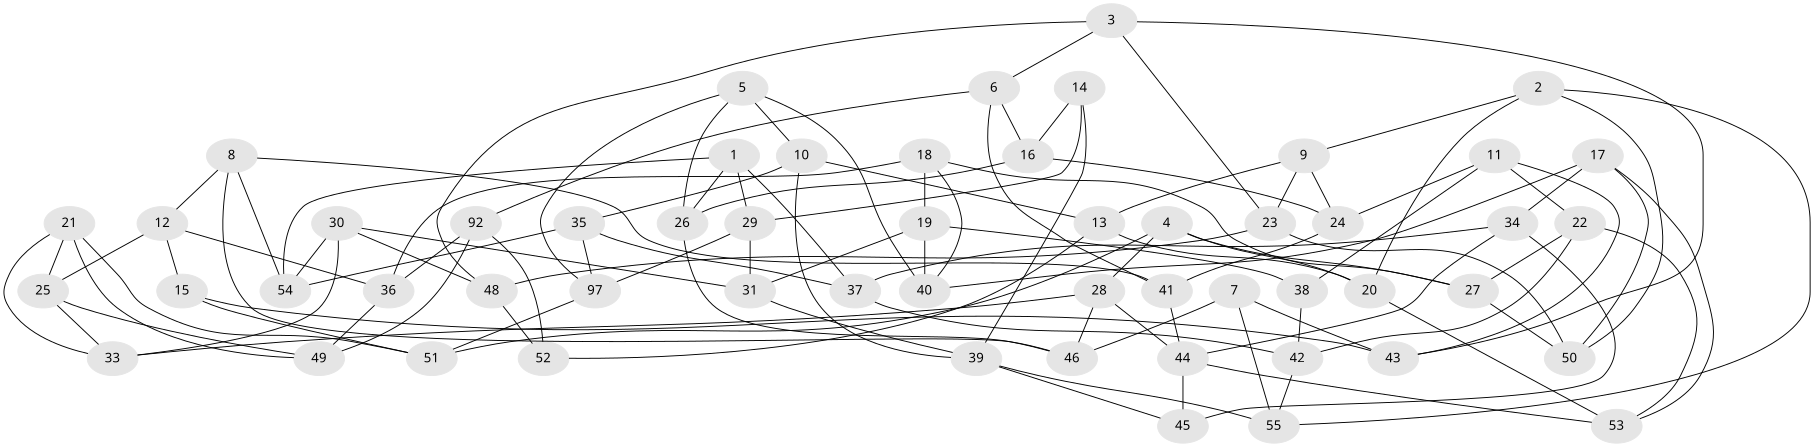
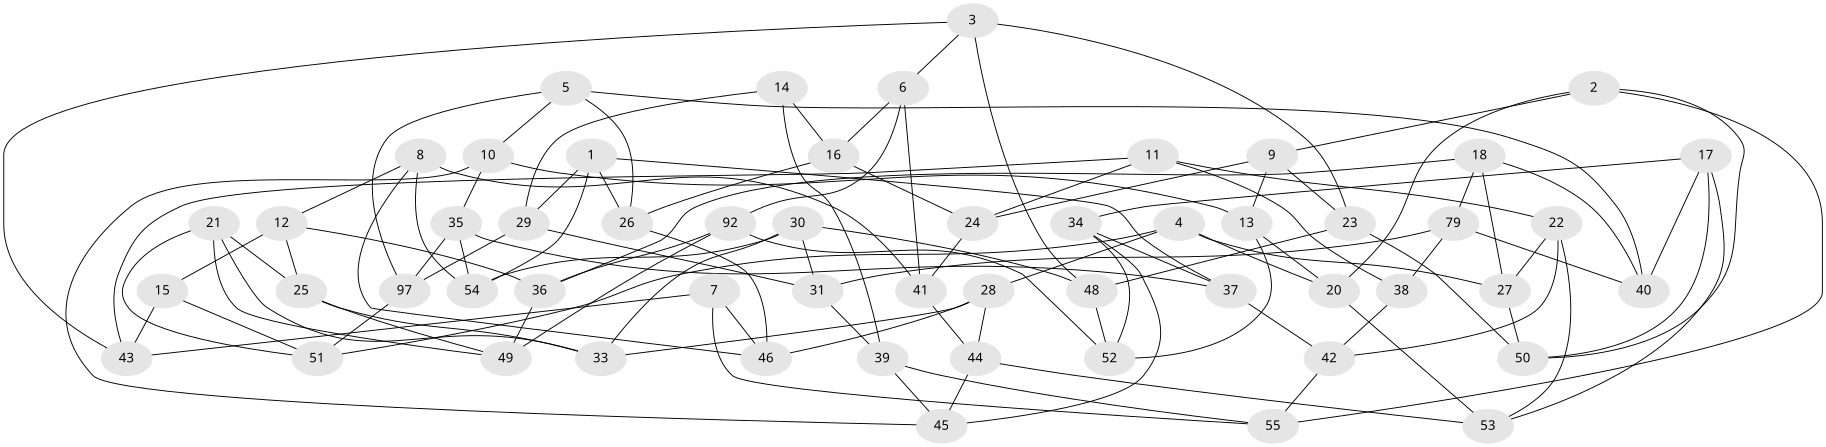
node "19": label "19" -> "79"
edge "10" -- "39": now "10" -- "45"
edge "34" -- "44": now "34" -- "52"
